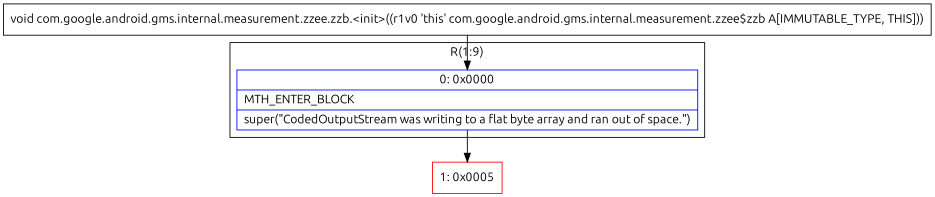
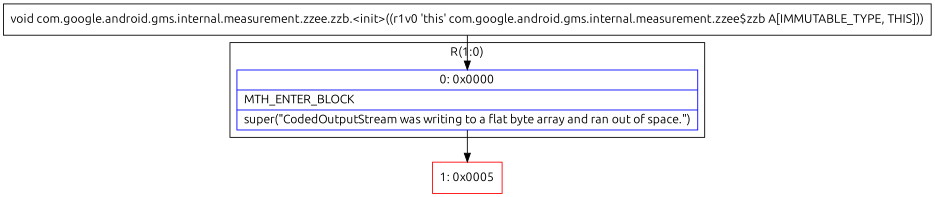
cluster "R(1:9)": label "R(1:9)" -> "R(1:0)"
